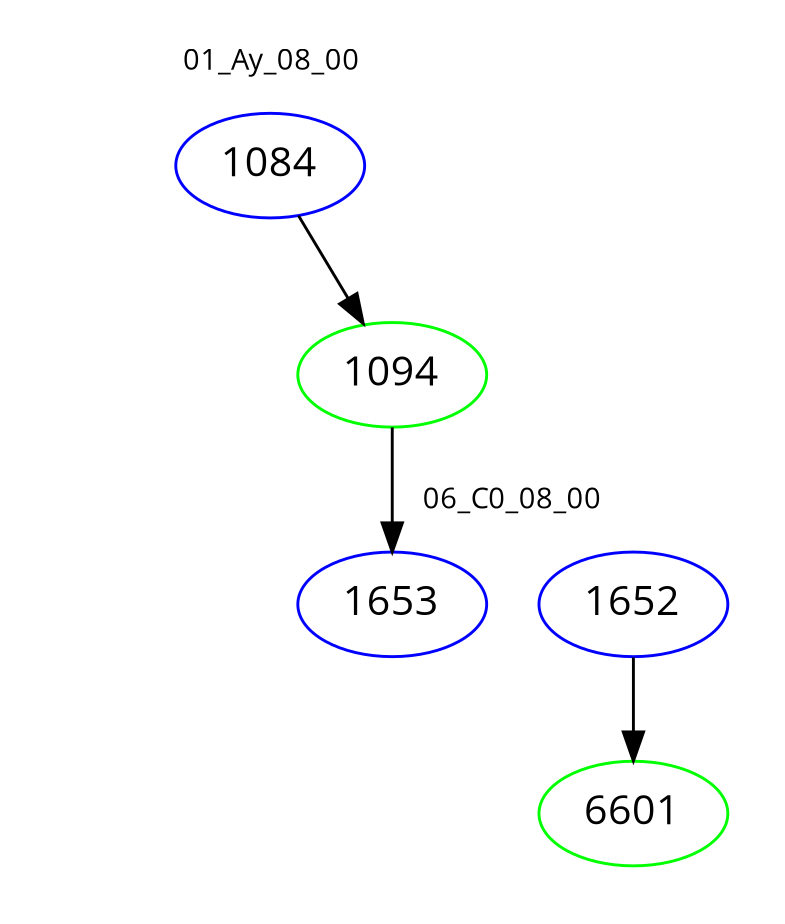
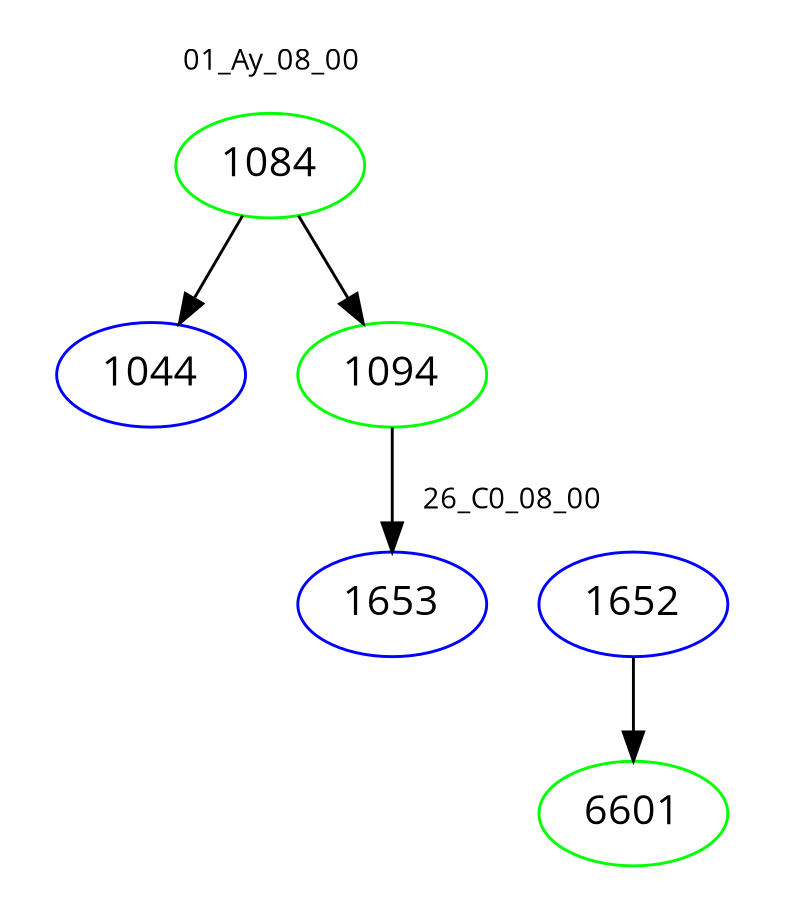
node "1084": color blue -> green
node "1044": added
cluster "06_C0_08_00": label "06_C0_08_00" -> "26_C0_08_00"
